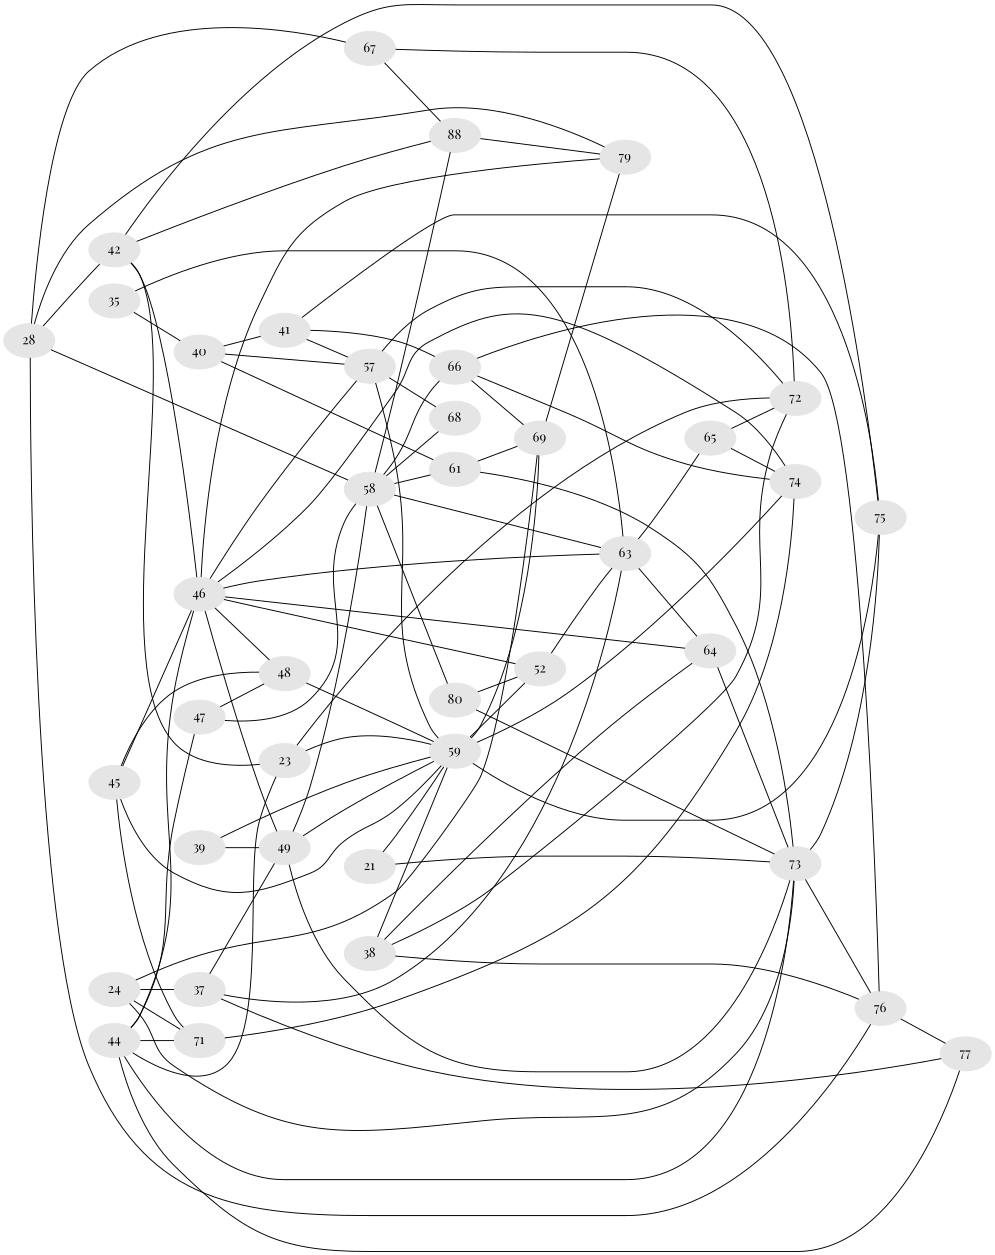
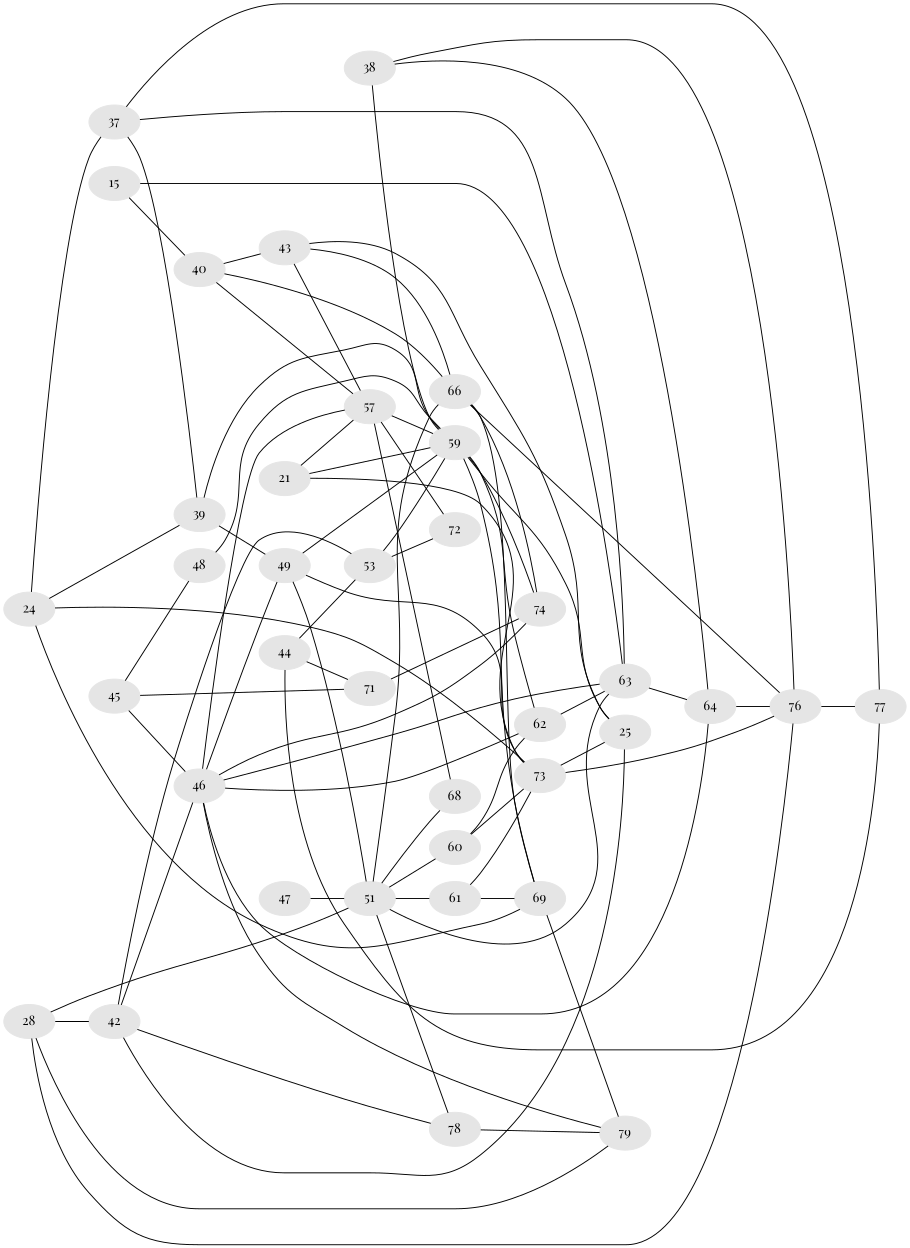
node "67": removed
node "88": label "88" -> "78"
node "35": label "35" -> "15"
node "41": label "41" -> "43"
edge "40" -- "61": now "40" -- "66"
node "65": removed
edge "57" -- "21": added
node "58": label "58" -> "51"
node "75": label "75" -> "25"
edge "46" -- "48": removed
node "52": label "52" -> "62"
edge "48" -- "47": removed
node "80": label "80" -> "60"
edge "72" -- "38": removed
edge "64" -- "73": now "64" -- "76"
node "23": label "23" -> "53"
edge "47" -- "44": removed
edge "46" -- "44": removed
edge "59" -- "45": removed
edge "49" -- "37": now "39" -- "37"
edge "24" -- "71": now "24" -- "39"
edge "73" -- "44": removed
